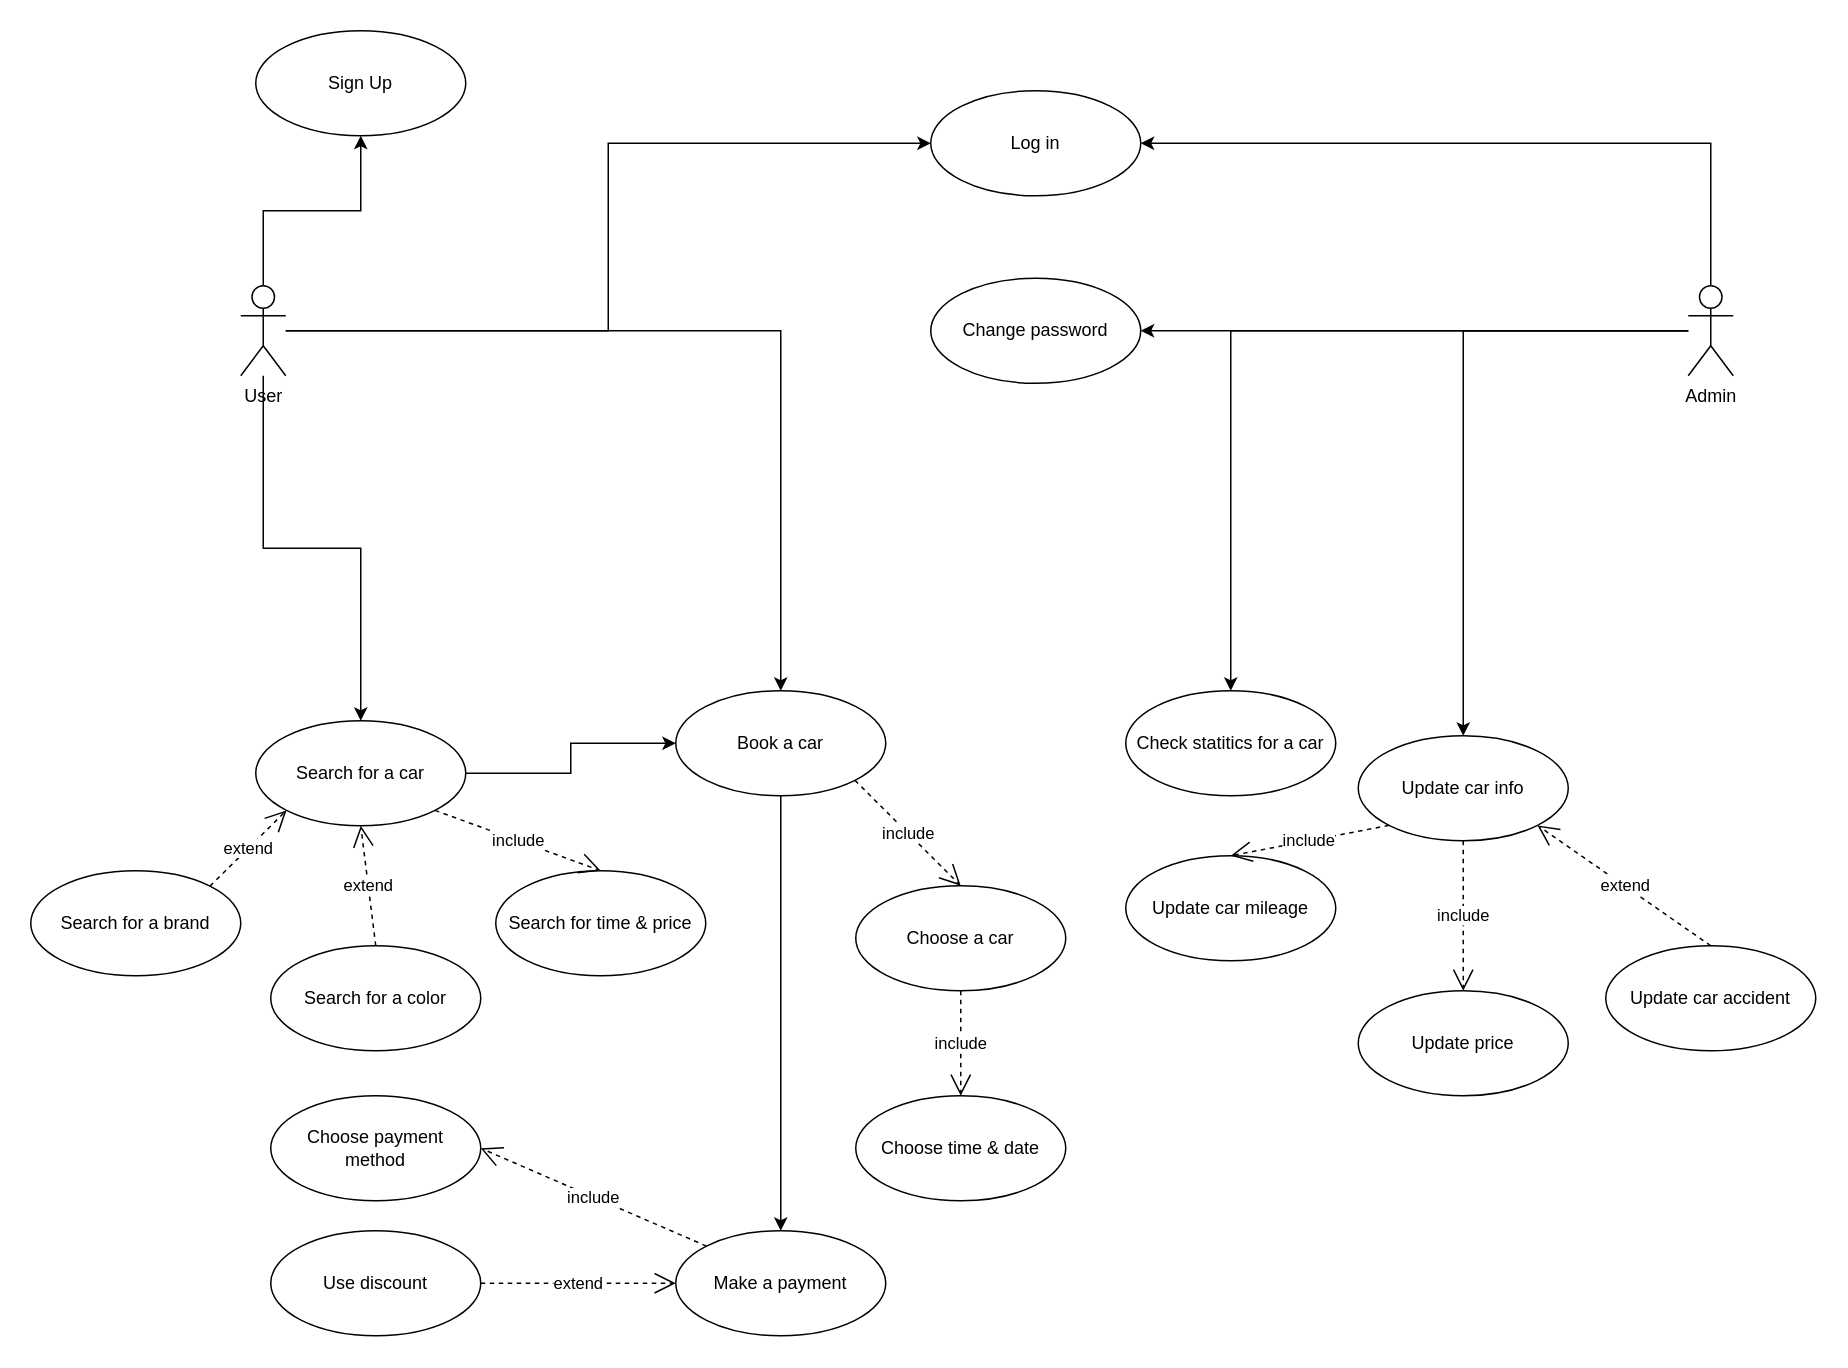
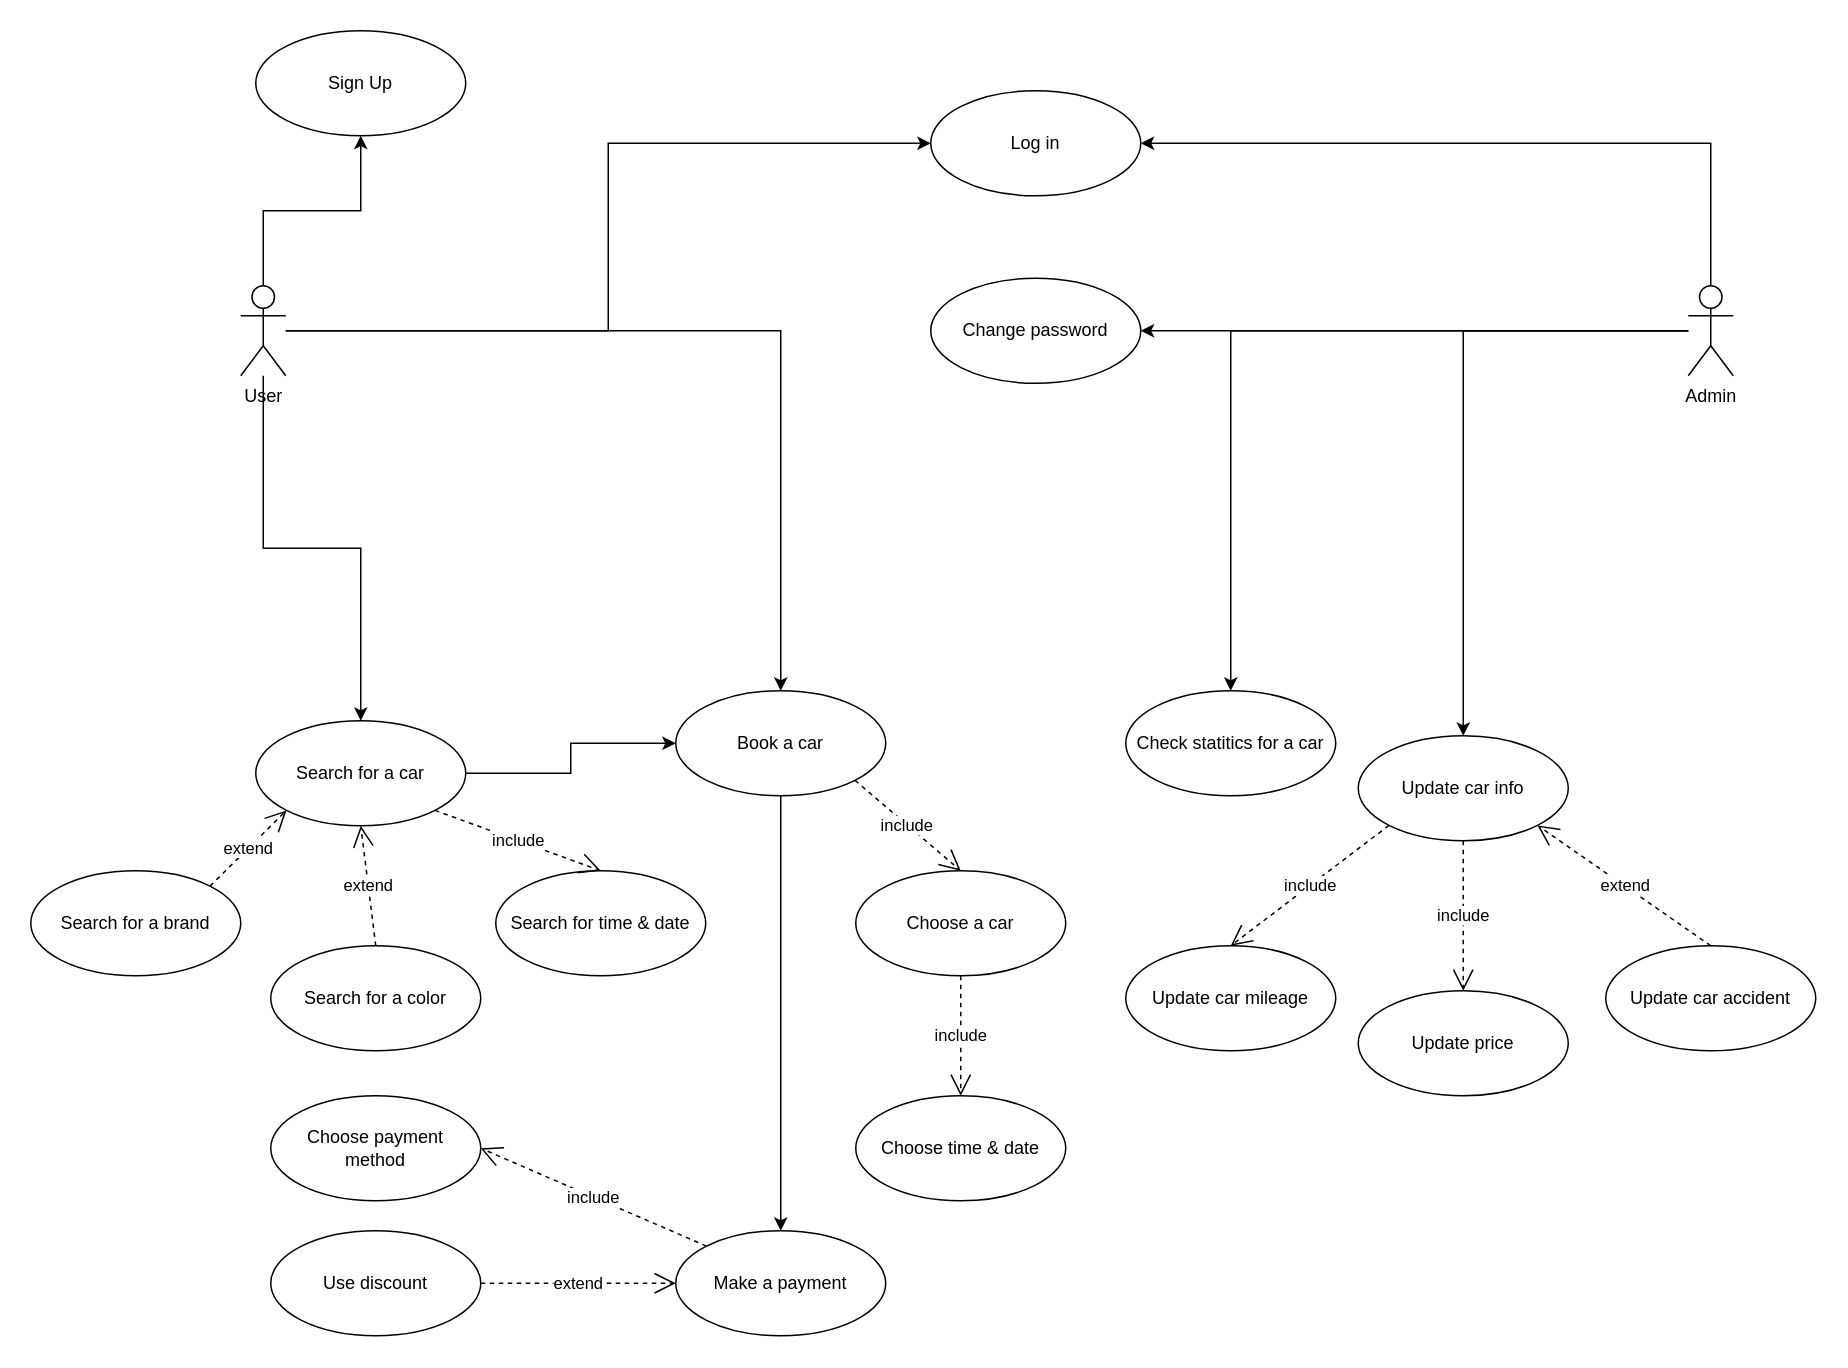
node "Update car mileage": moved (1231, 908) -> (1231, 998)
node "Search for time & price": label "Search for time & price" -> "Search for time & date"
node "Choose a car": moved (961, 938) -> (961, 923)
